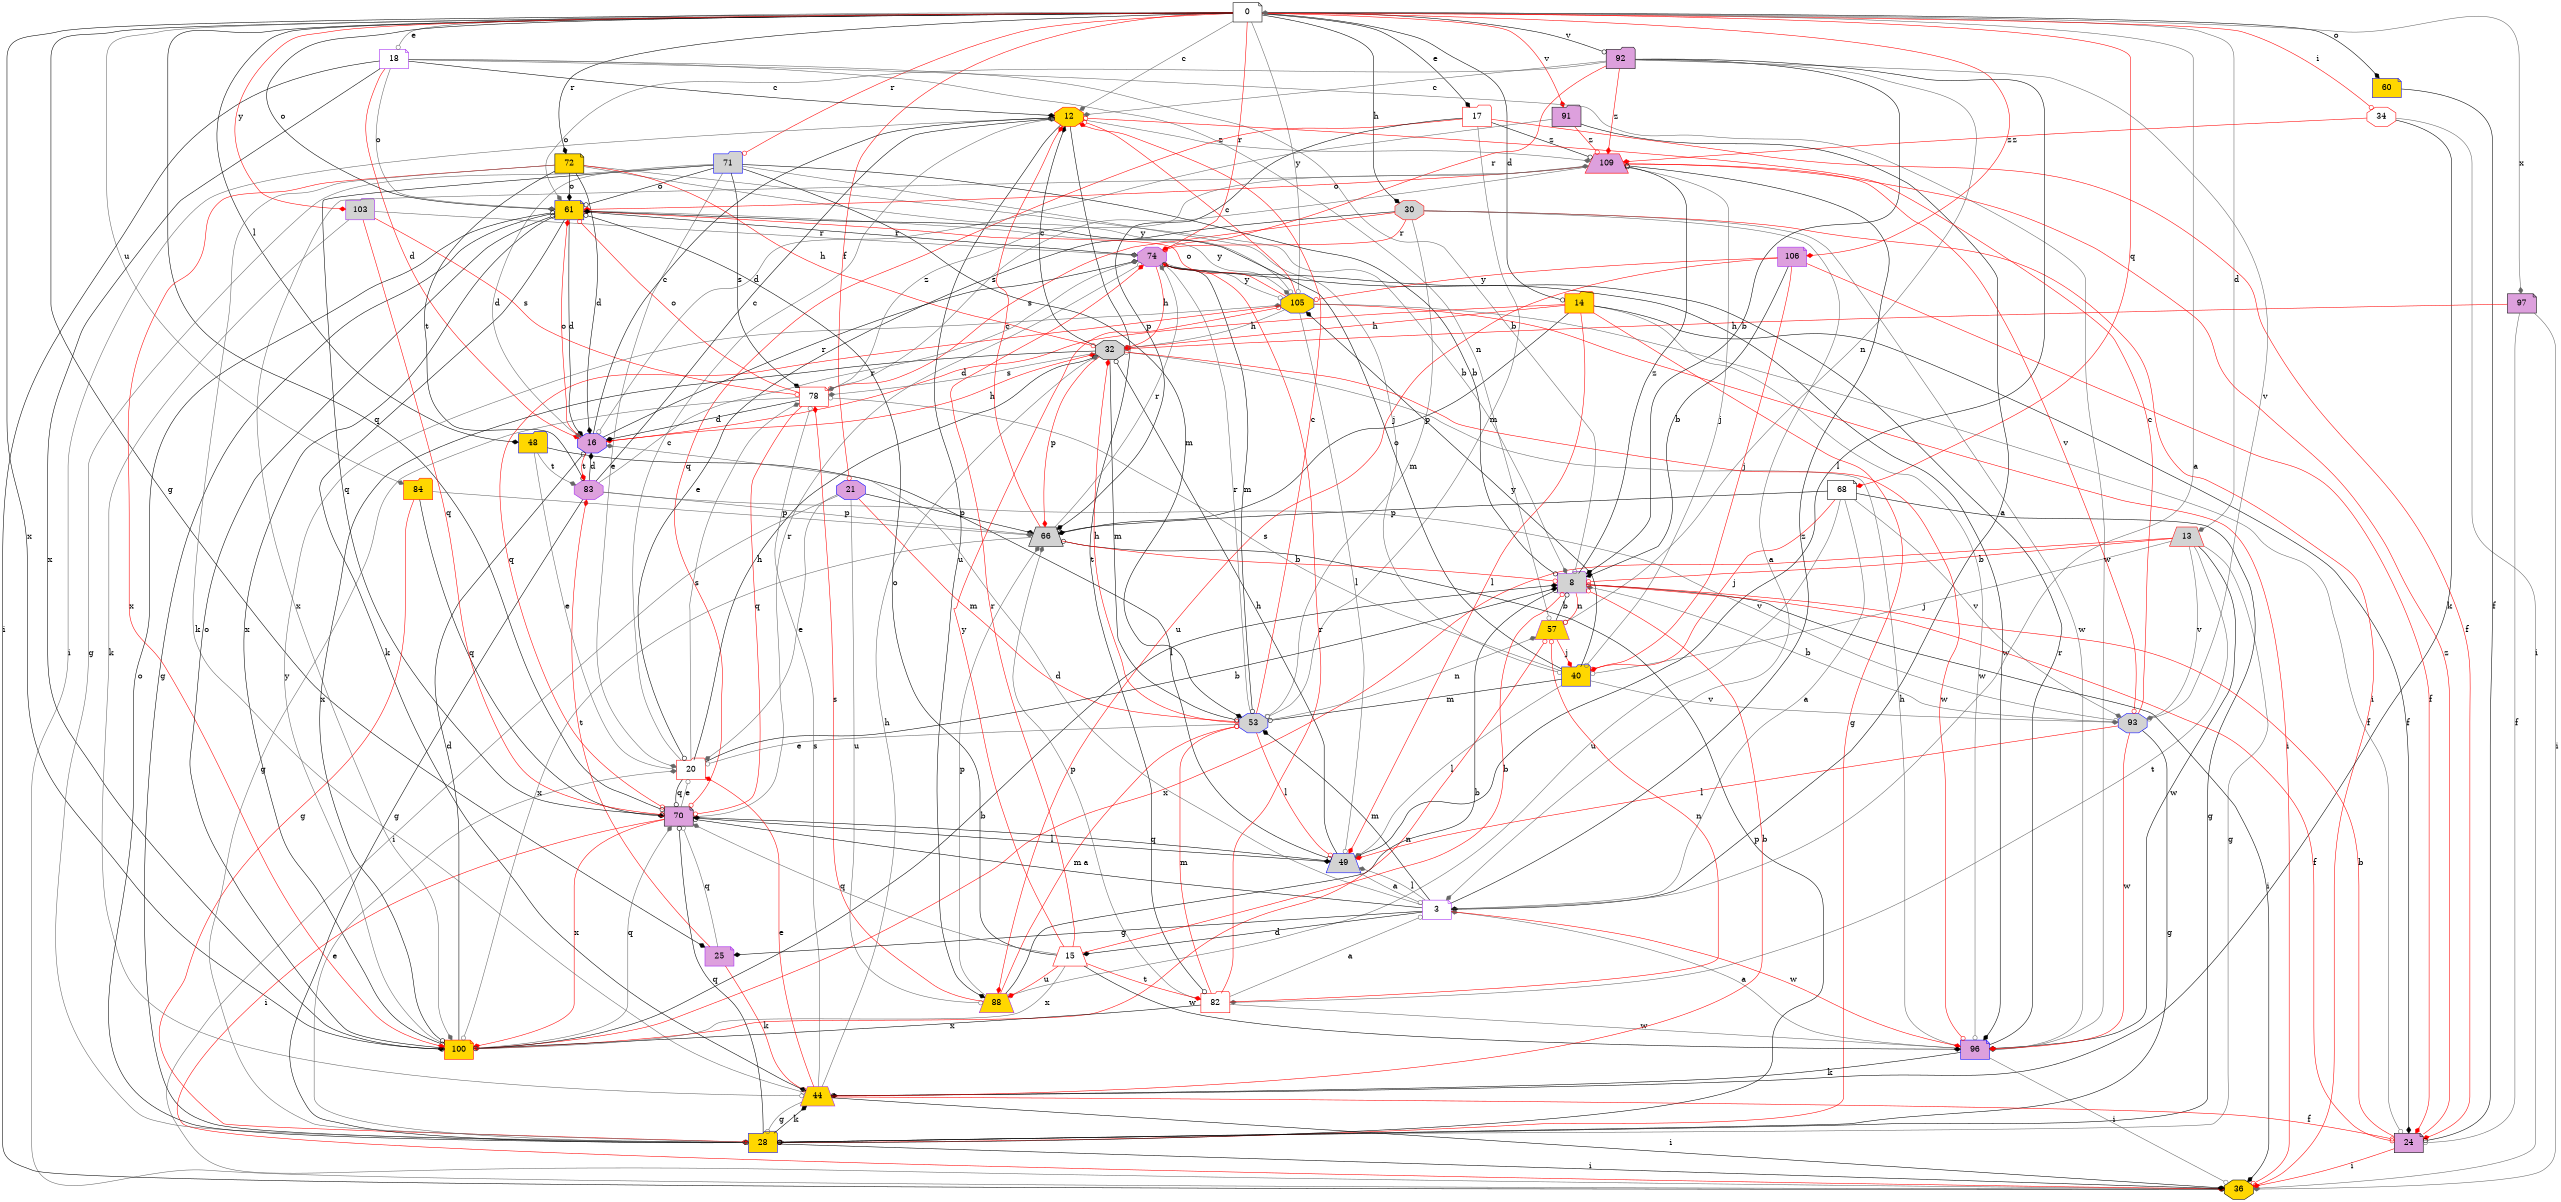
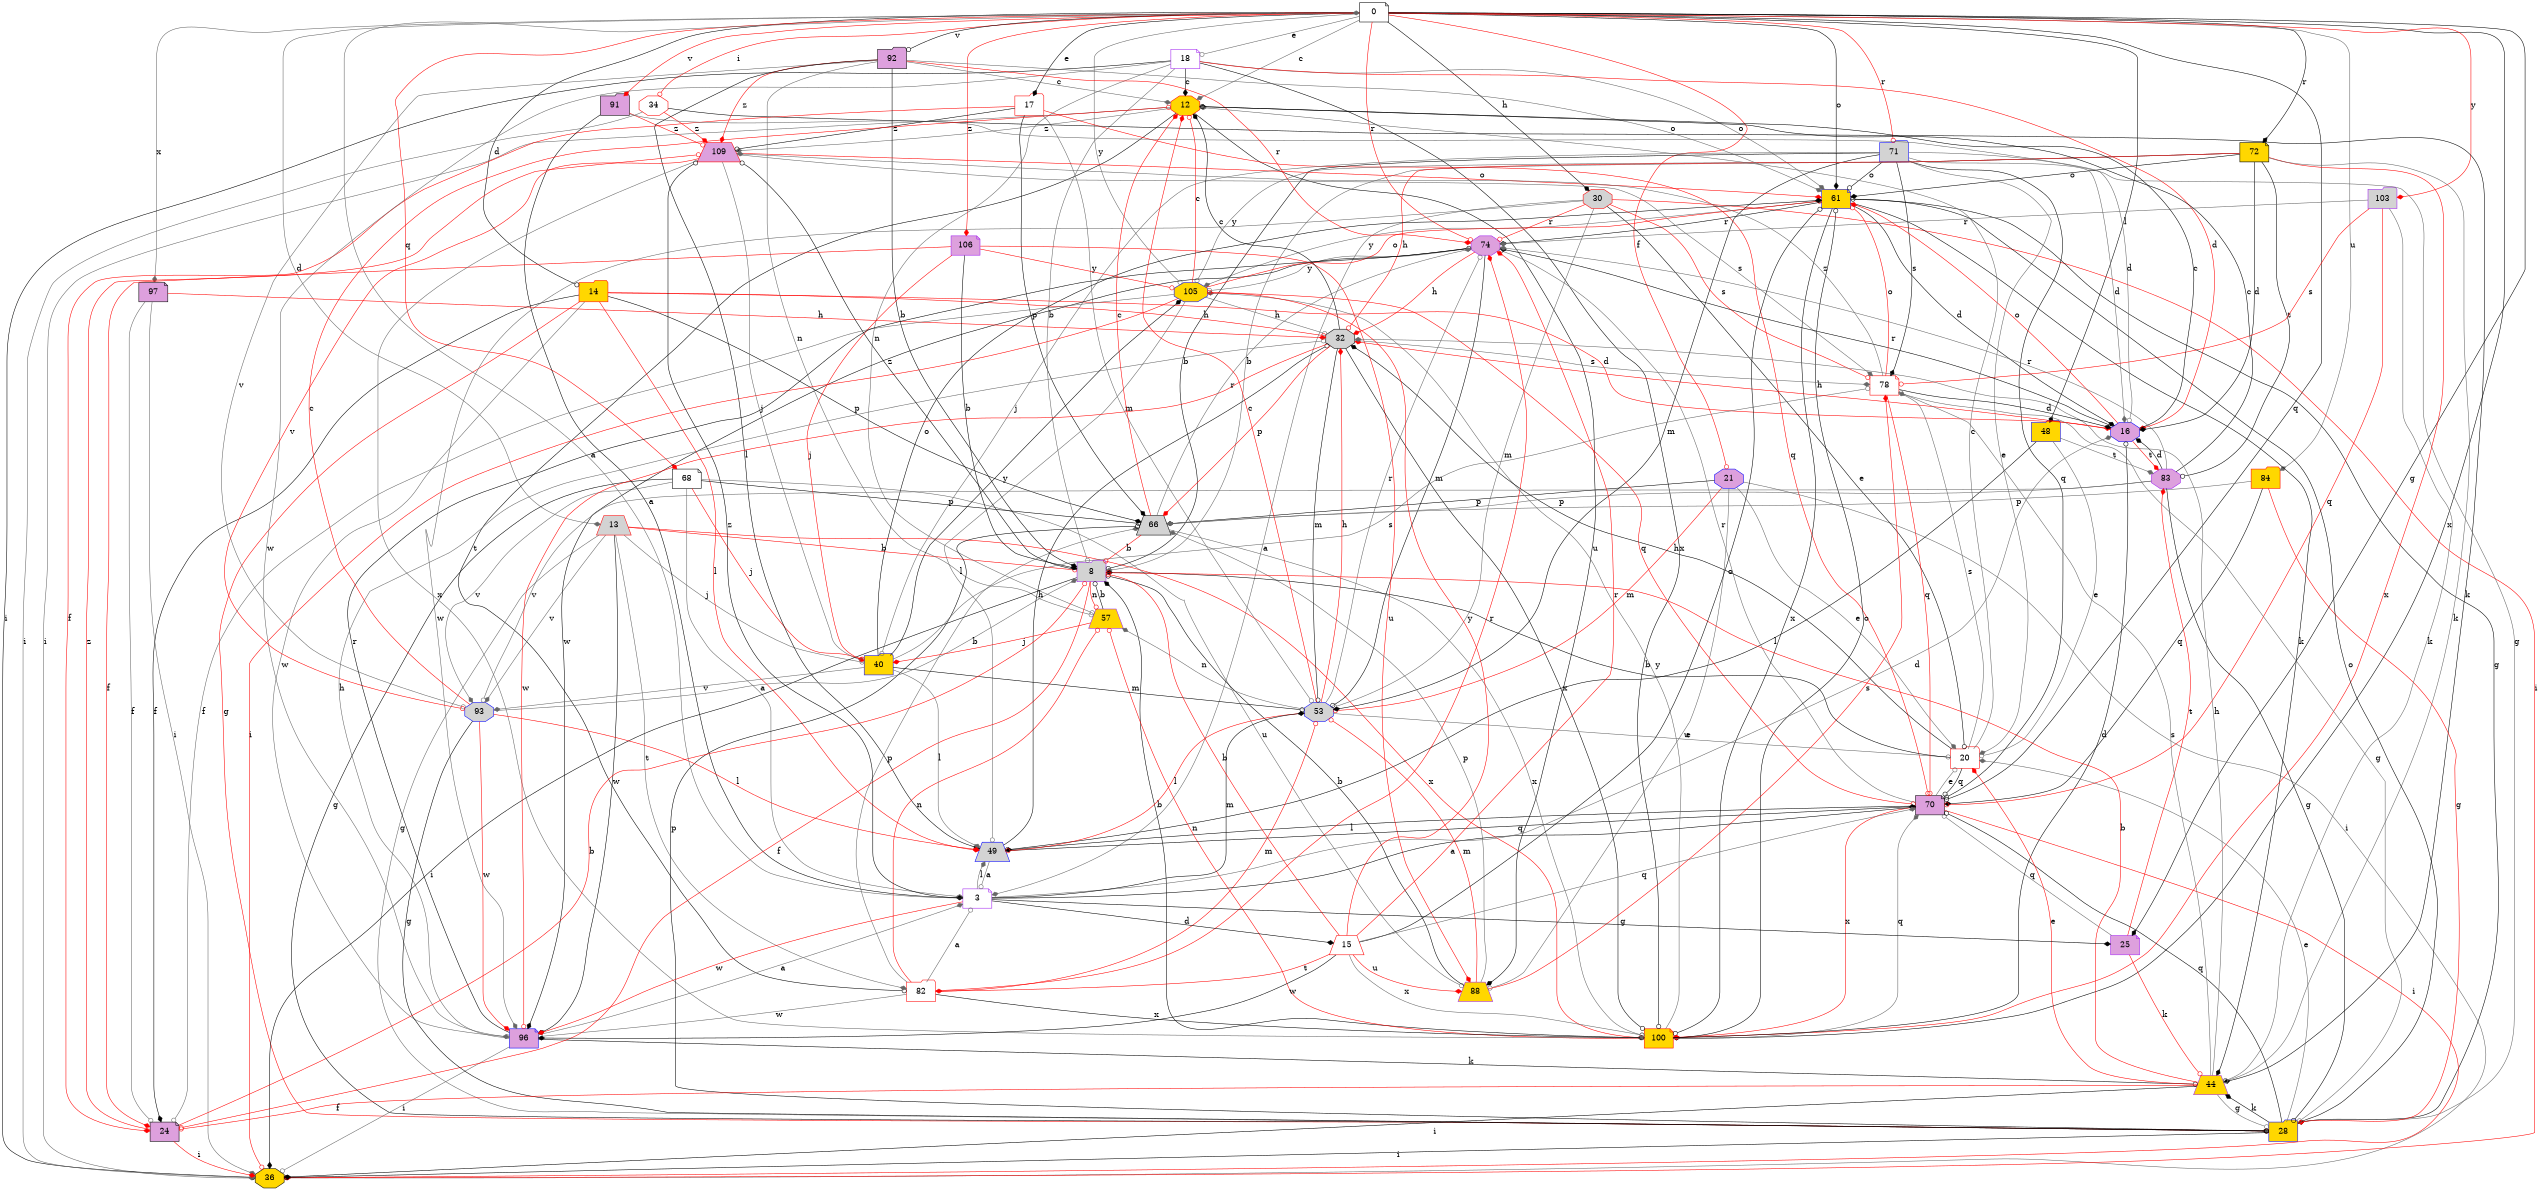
node "60": removed
